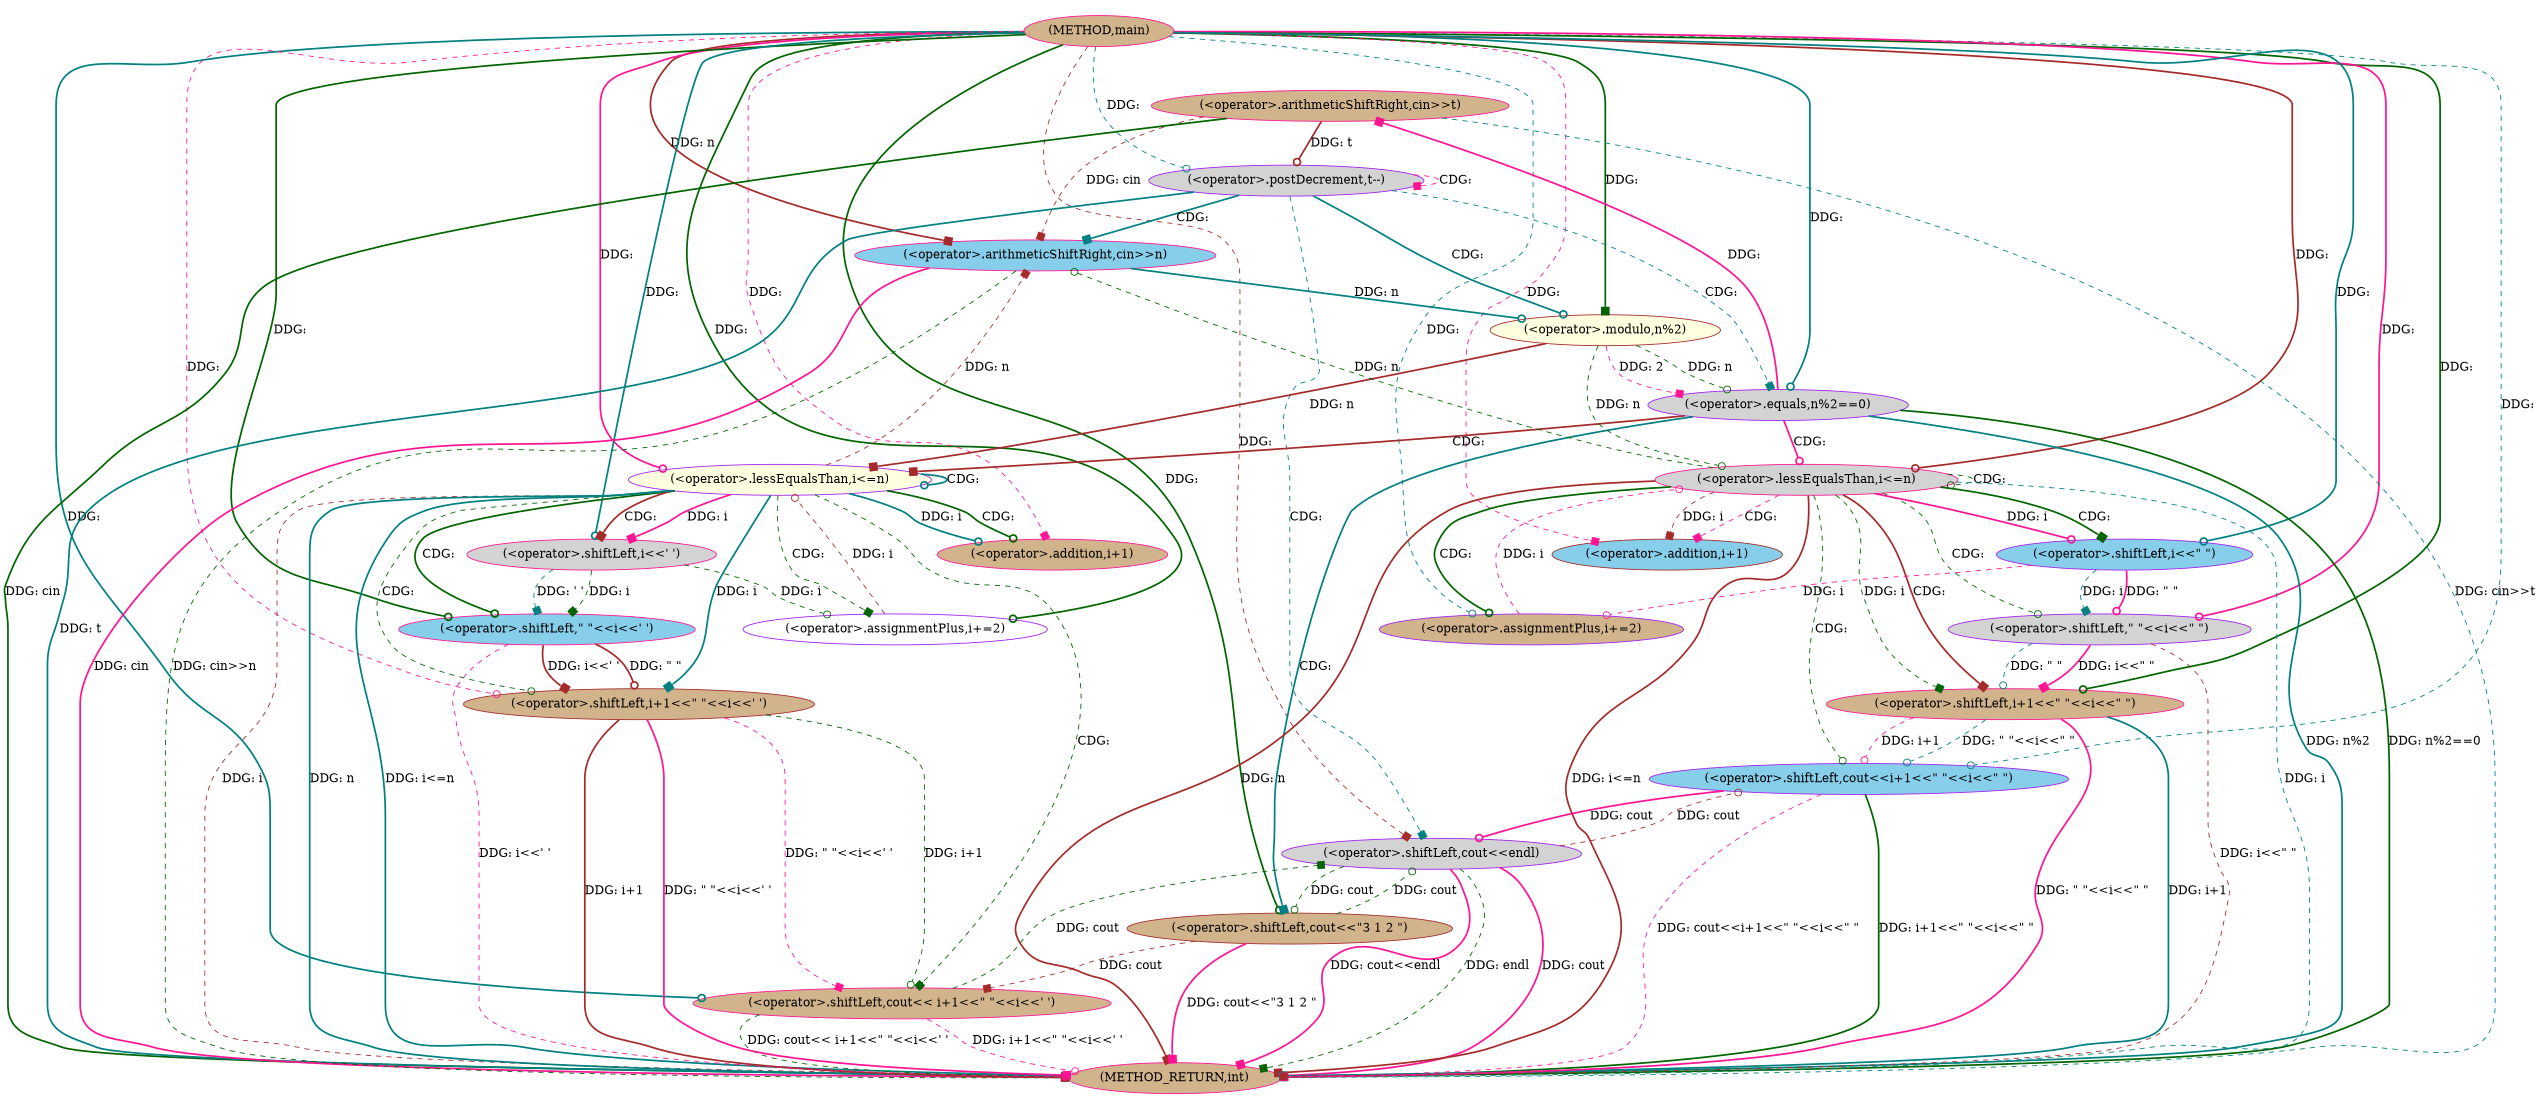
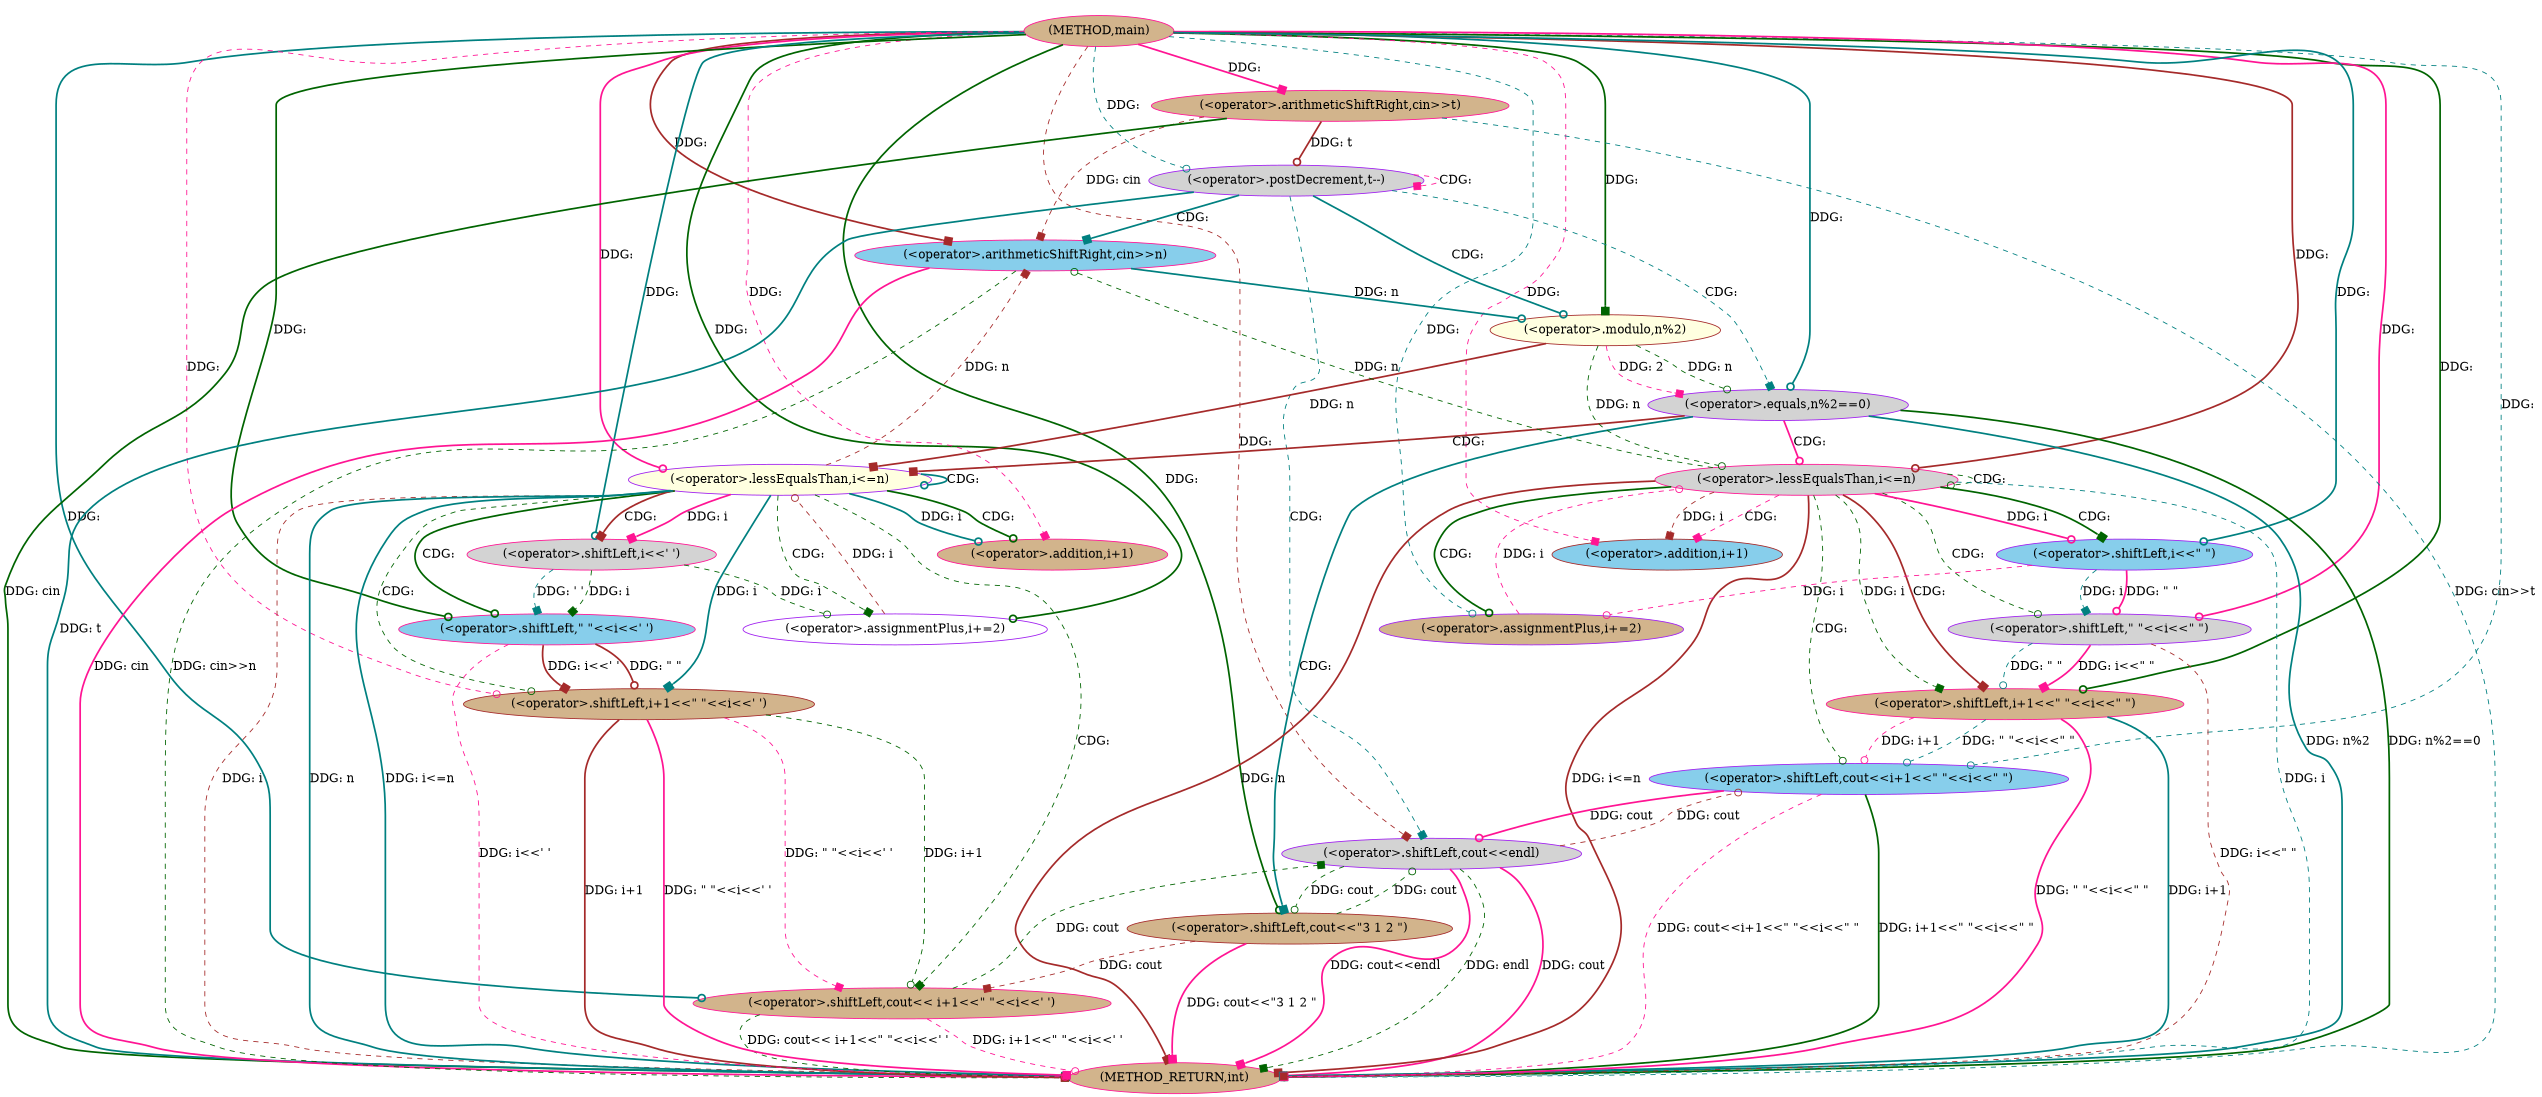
edge "(METHOD,main)" -> "(<operator>.arithmeticShiftRight,cin>>n)": label "DDG: n" -> "DDG: "
edge "(<operator>.equals,n%2==0)" -> "(<operator>.arithmeticShiftRight,cin>>t)": now "(METHOD,main)" -> "(<operator>.arithmeticShiftRight,cin>>t)"
